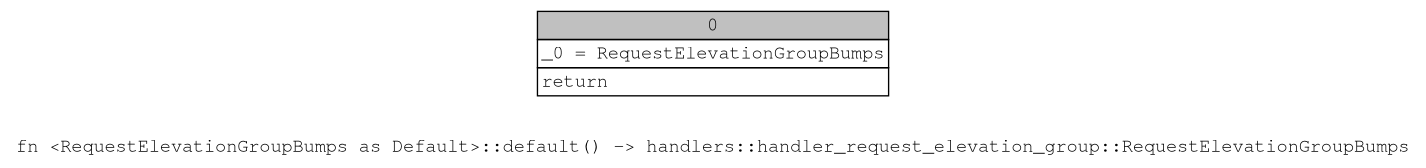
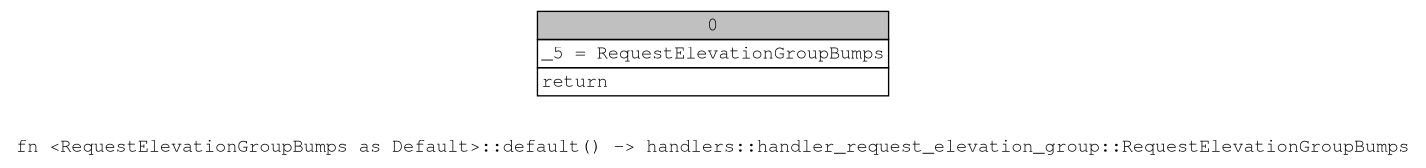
node "0": text "_0 = RequestElevationGroupBumps" -> "_5 = RequestElevationGroupBumps"
